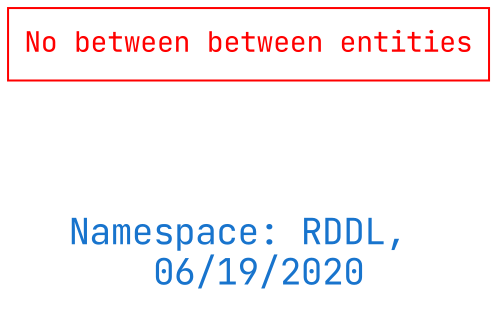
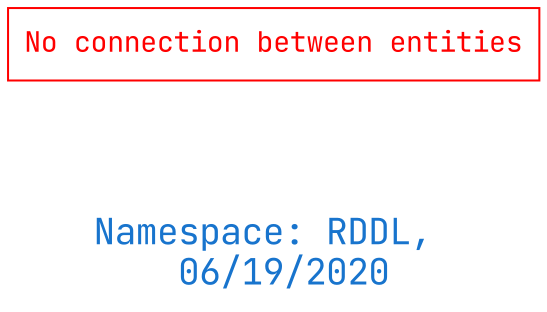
node "No between between entities": label "No between between entities" -> "No connection between entities"
